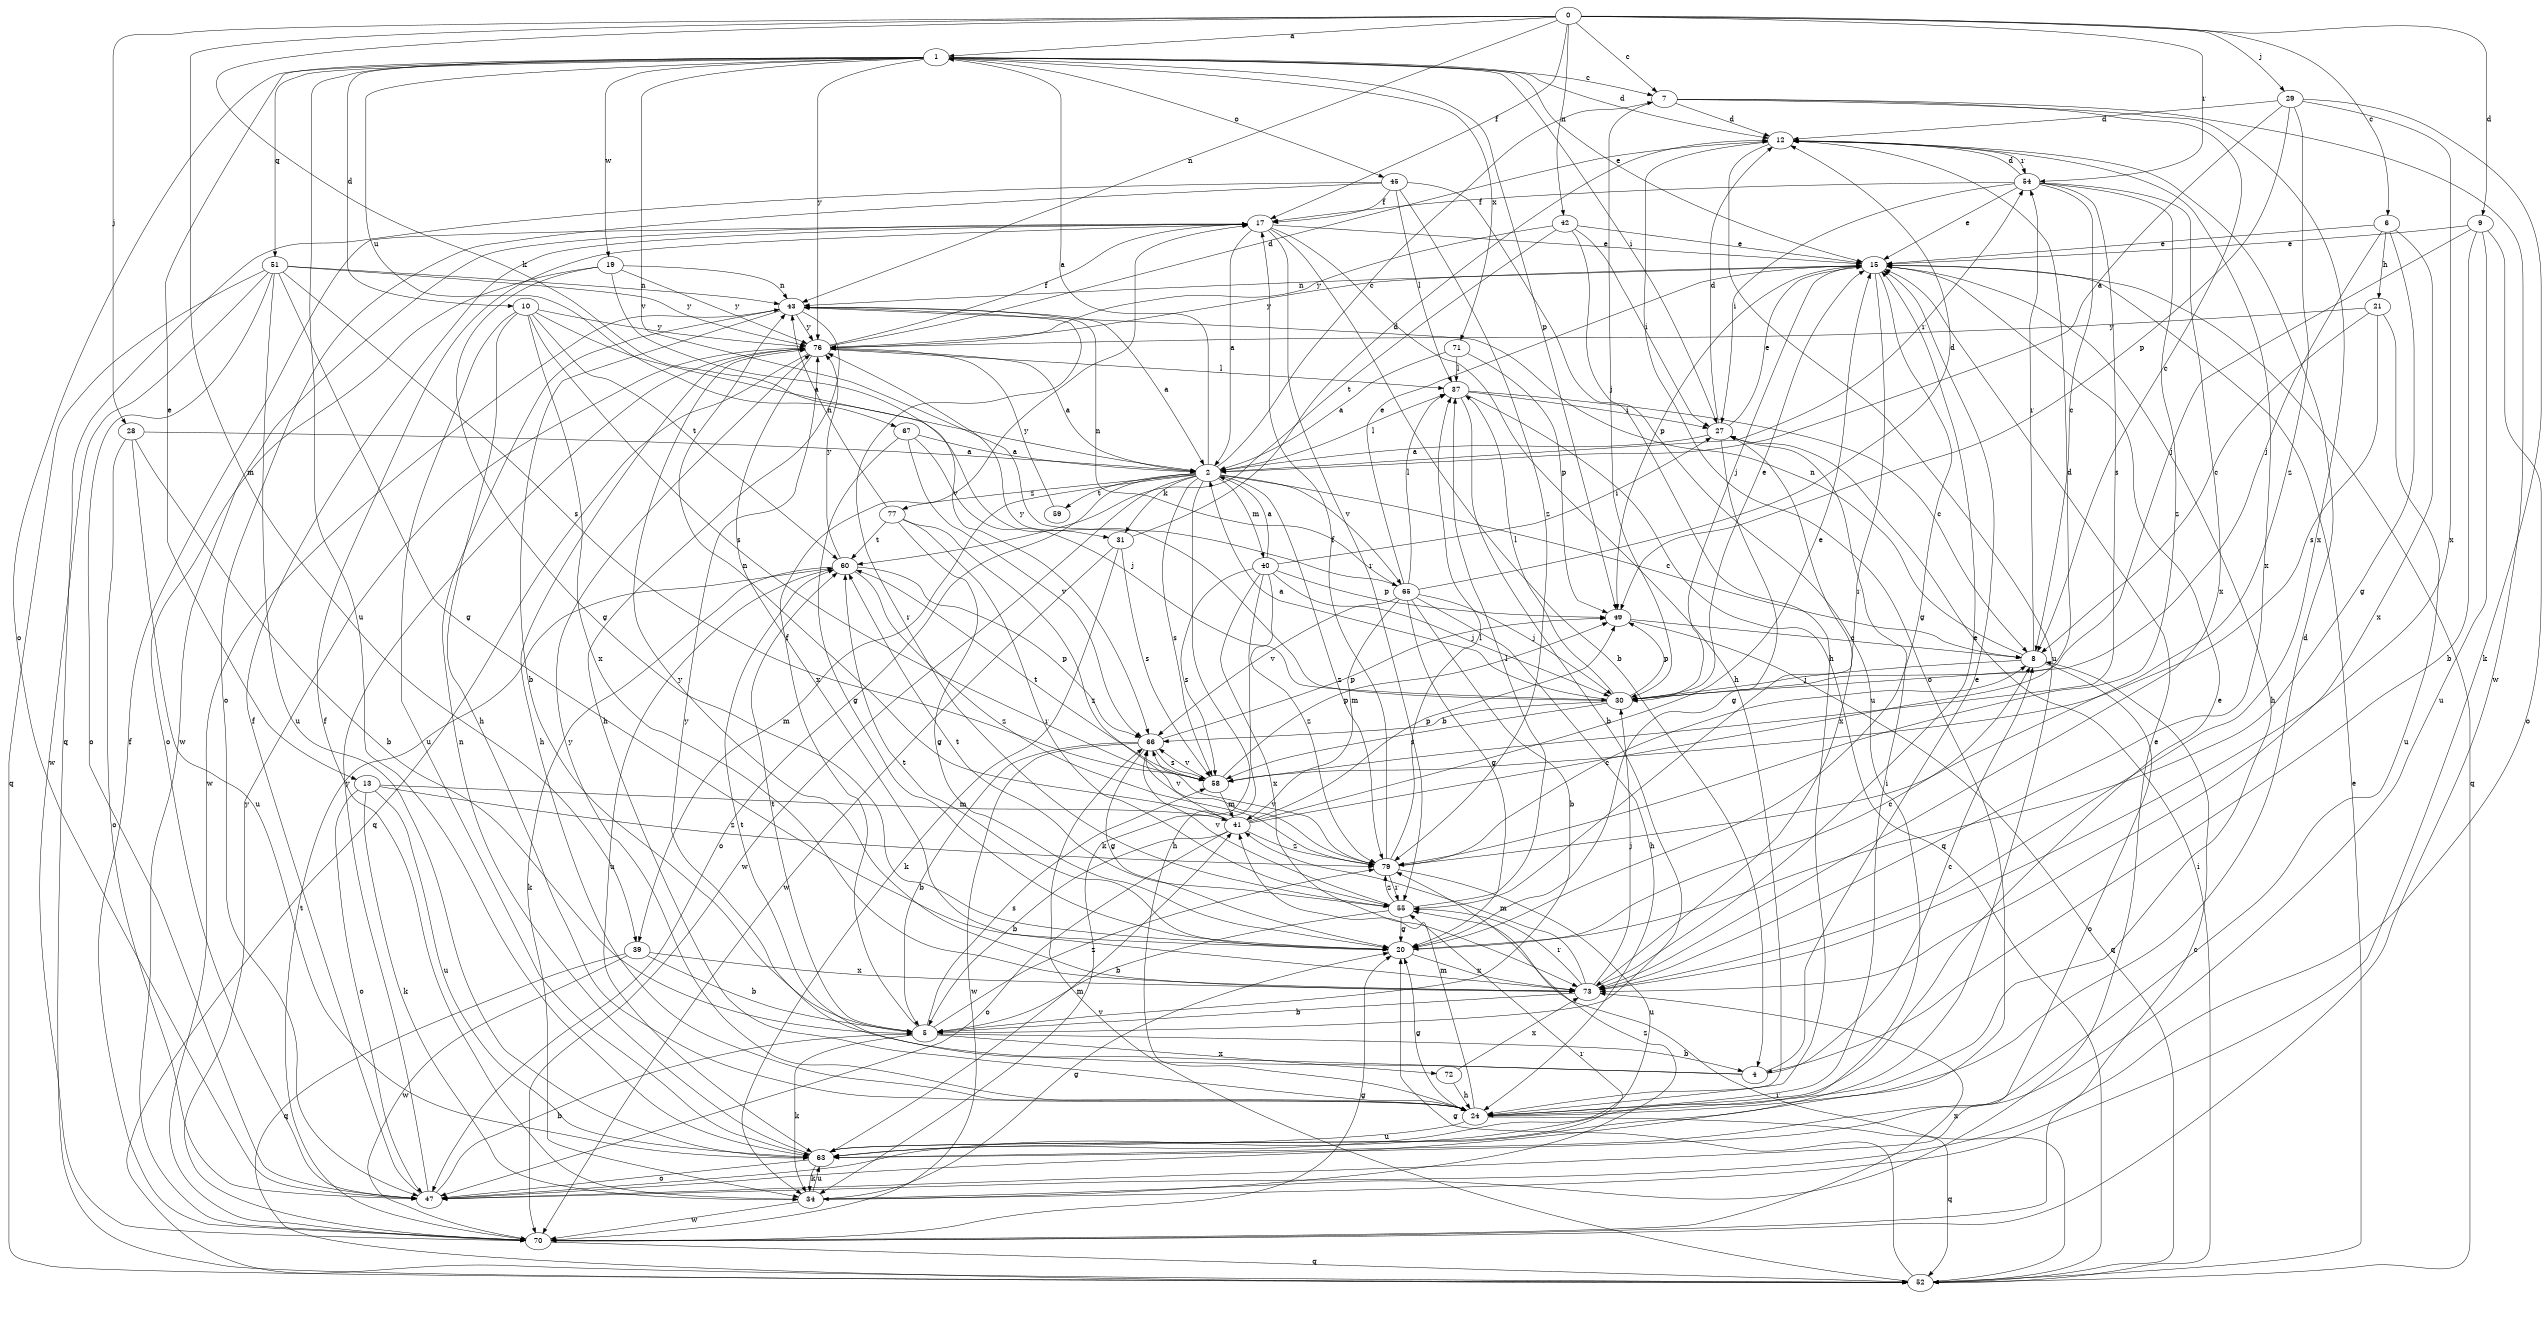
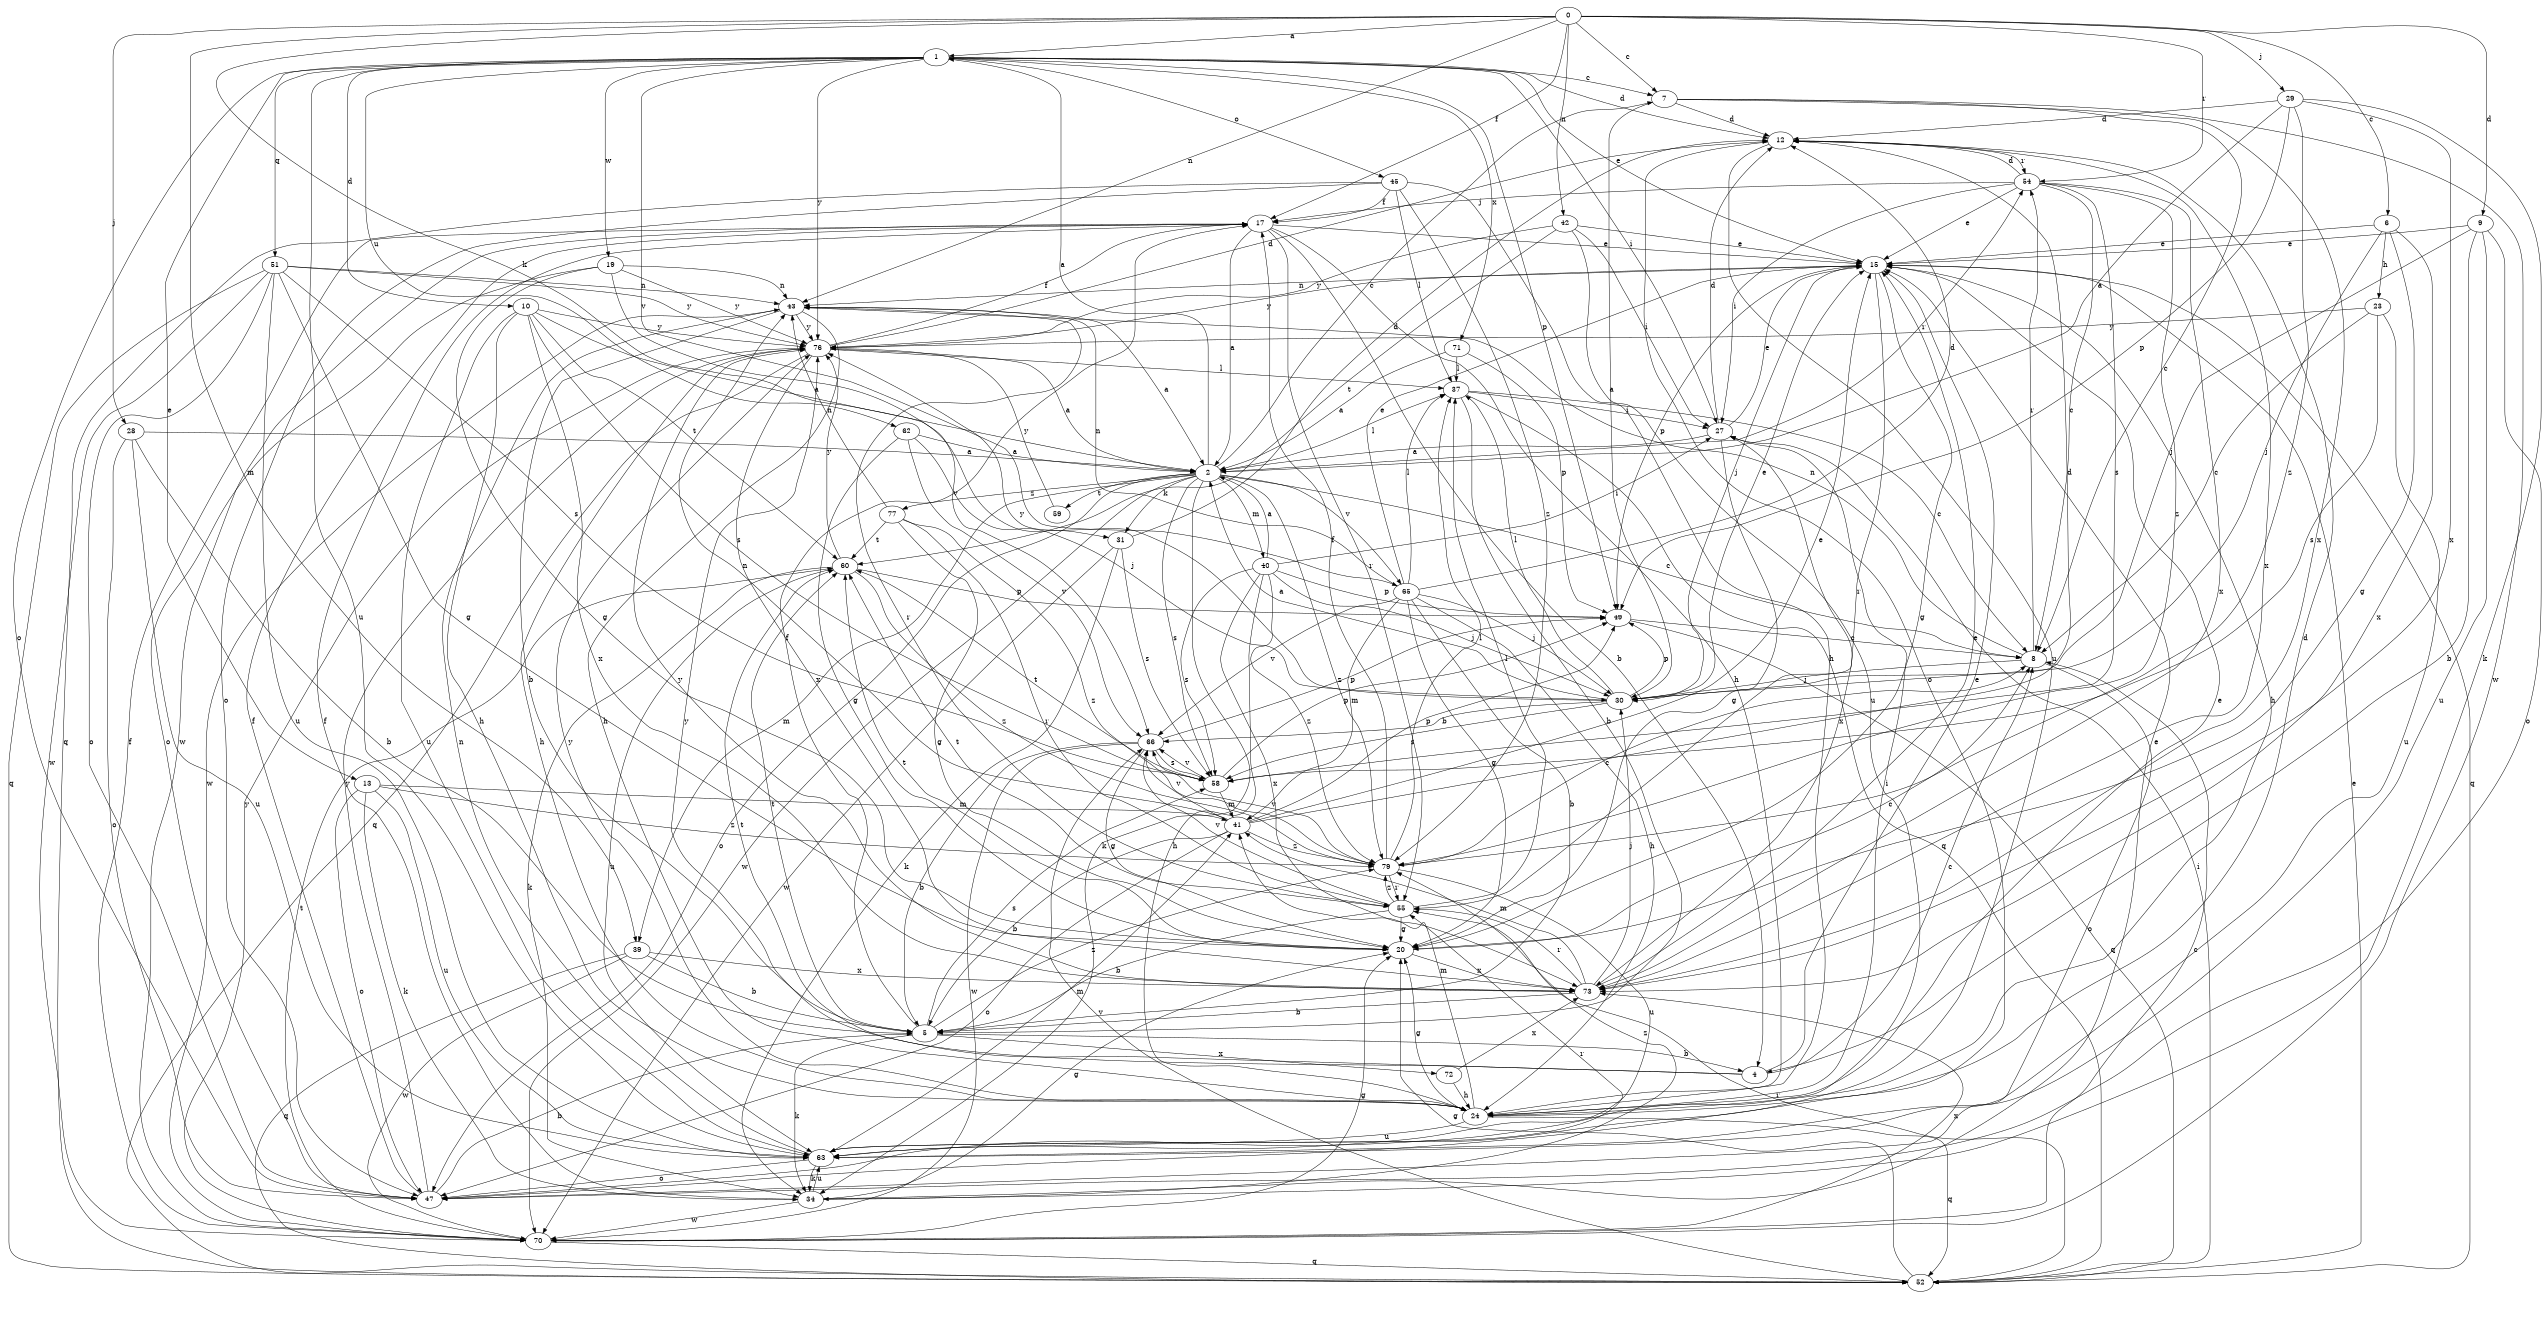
edge "54" -> "17": label "f" -> "j"
node "21": label "21" -> "23"
edge "7" -> "30": label "j" -> "a"
node "67": label "67" -> "62"
edge "60" -> "66": now "60" -> "49"
